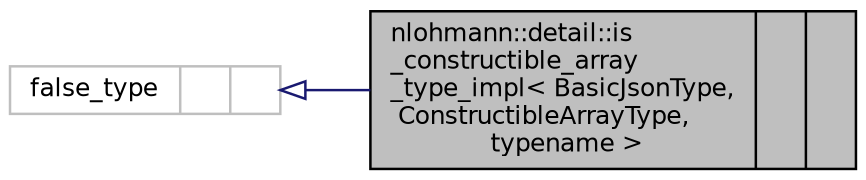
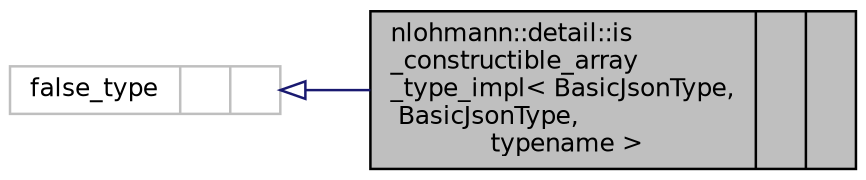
node "nlohmann::detail::is": text "ConstructibleArrayType," -> "BasicJsonType,"
